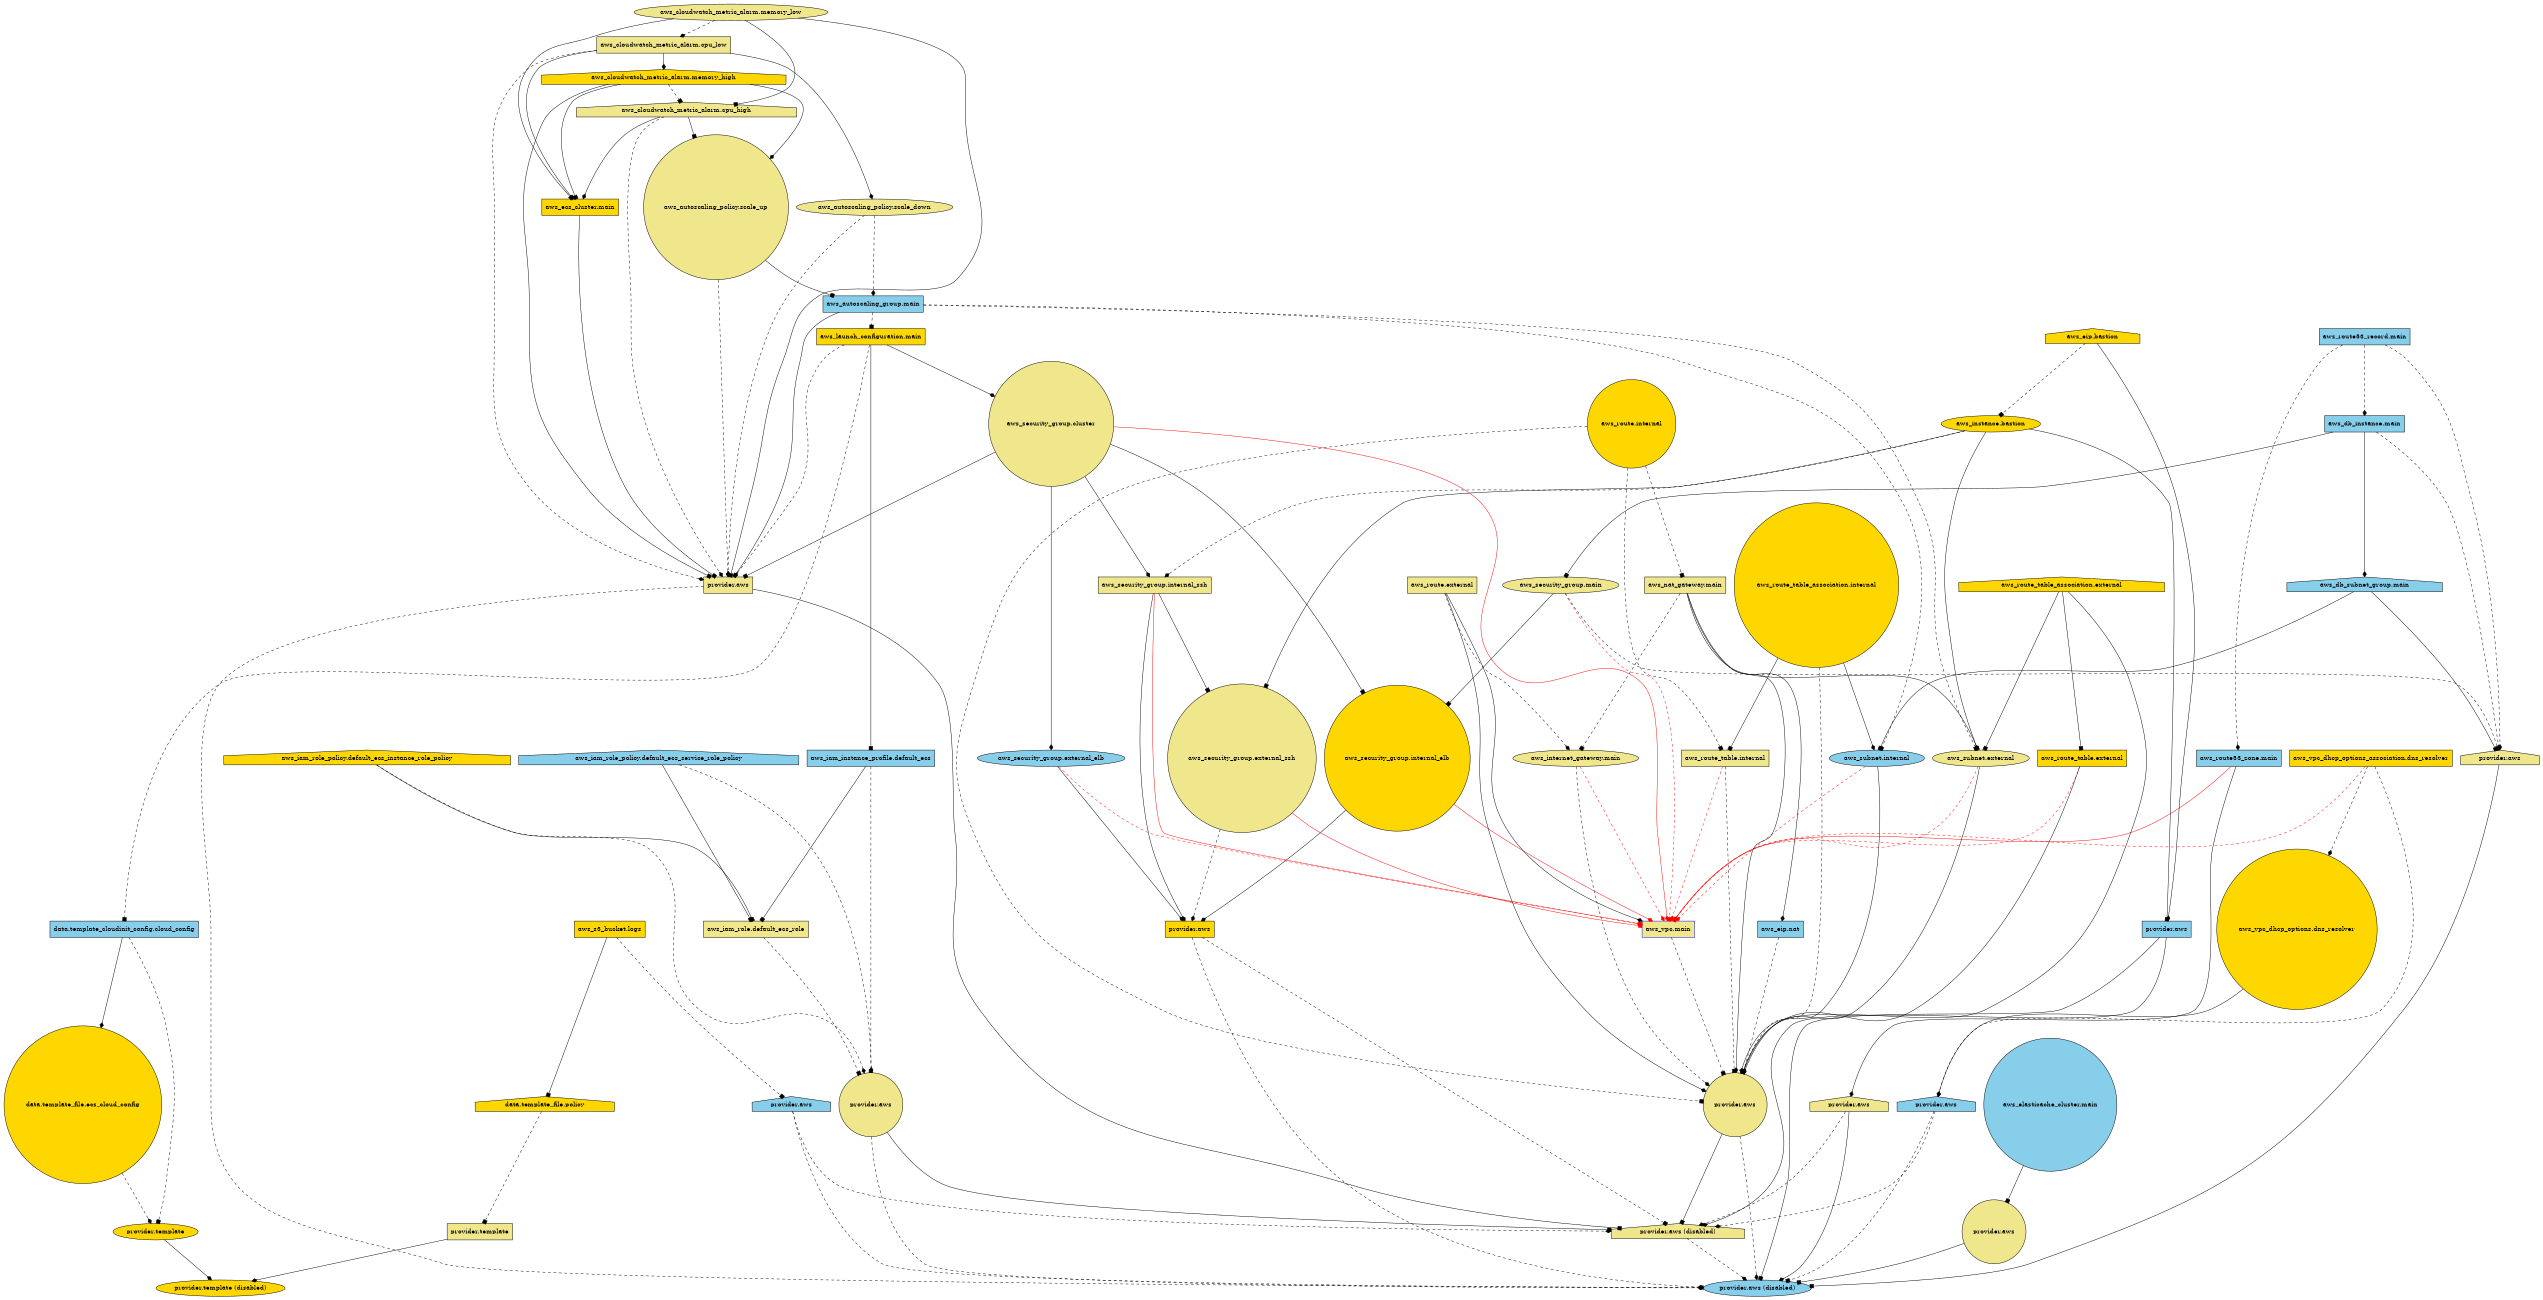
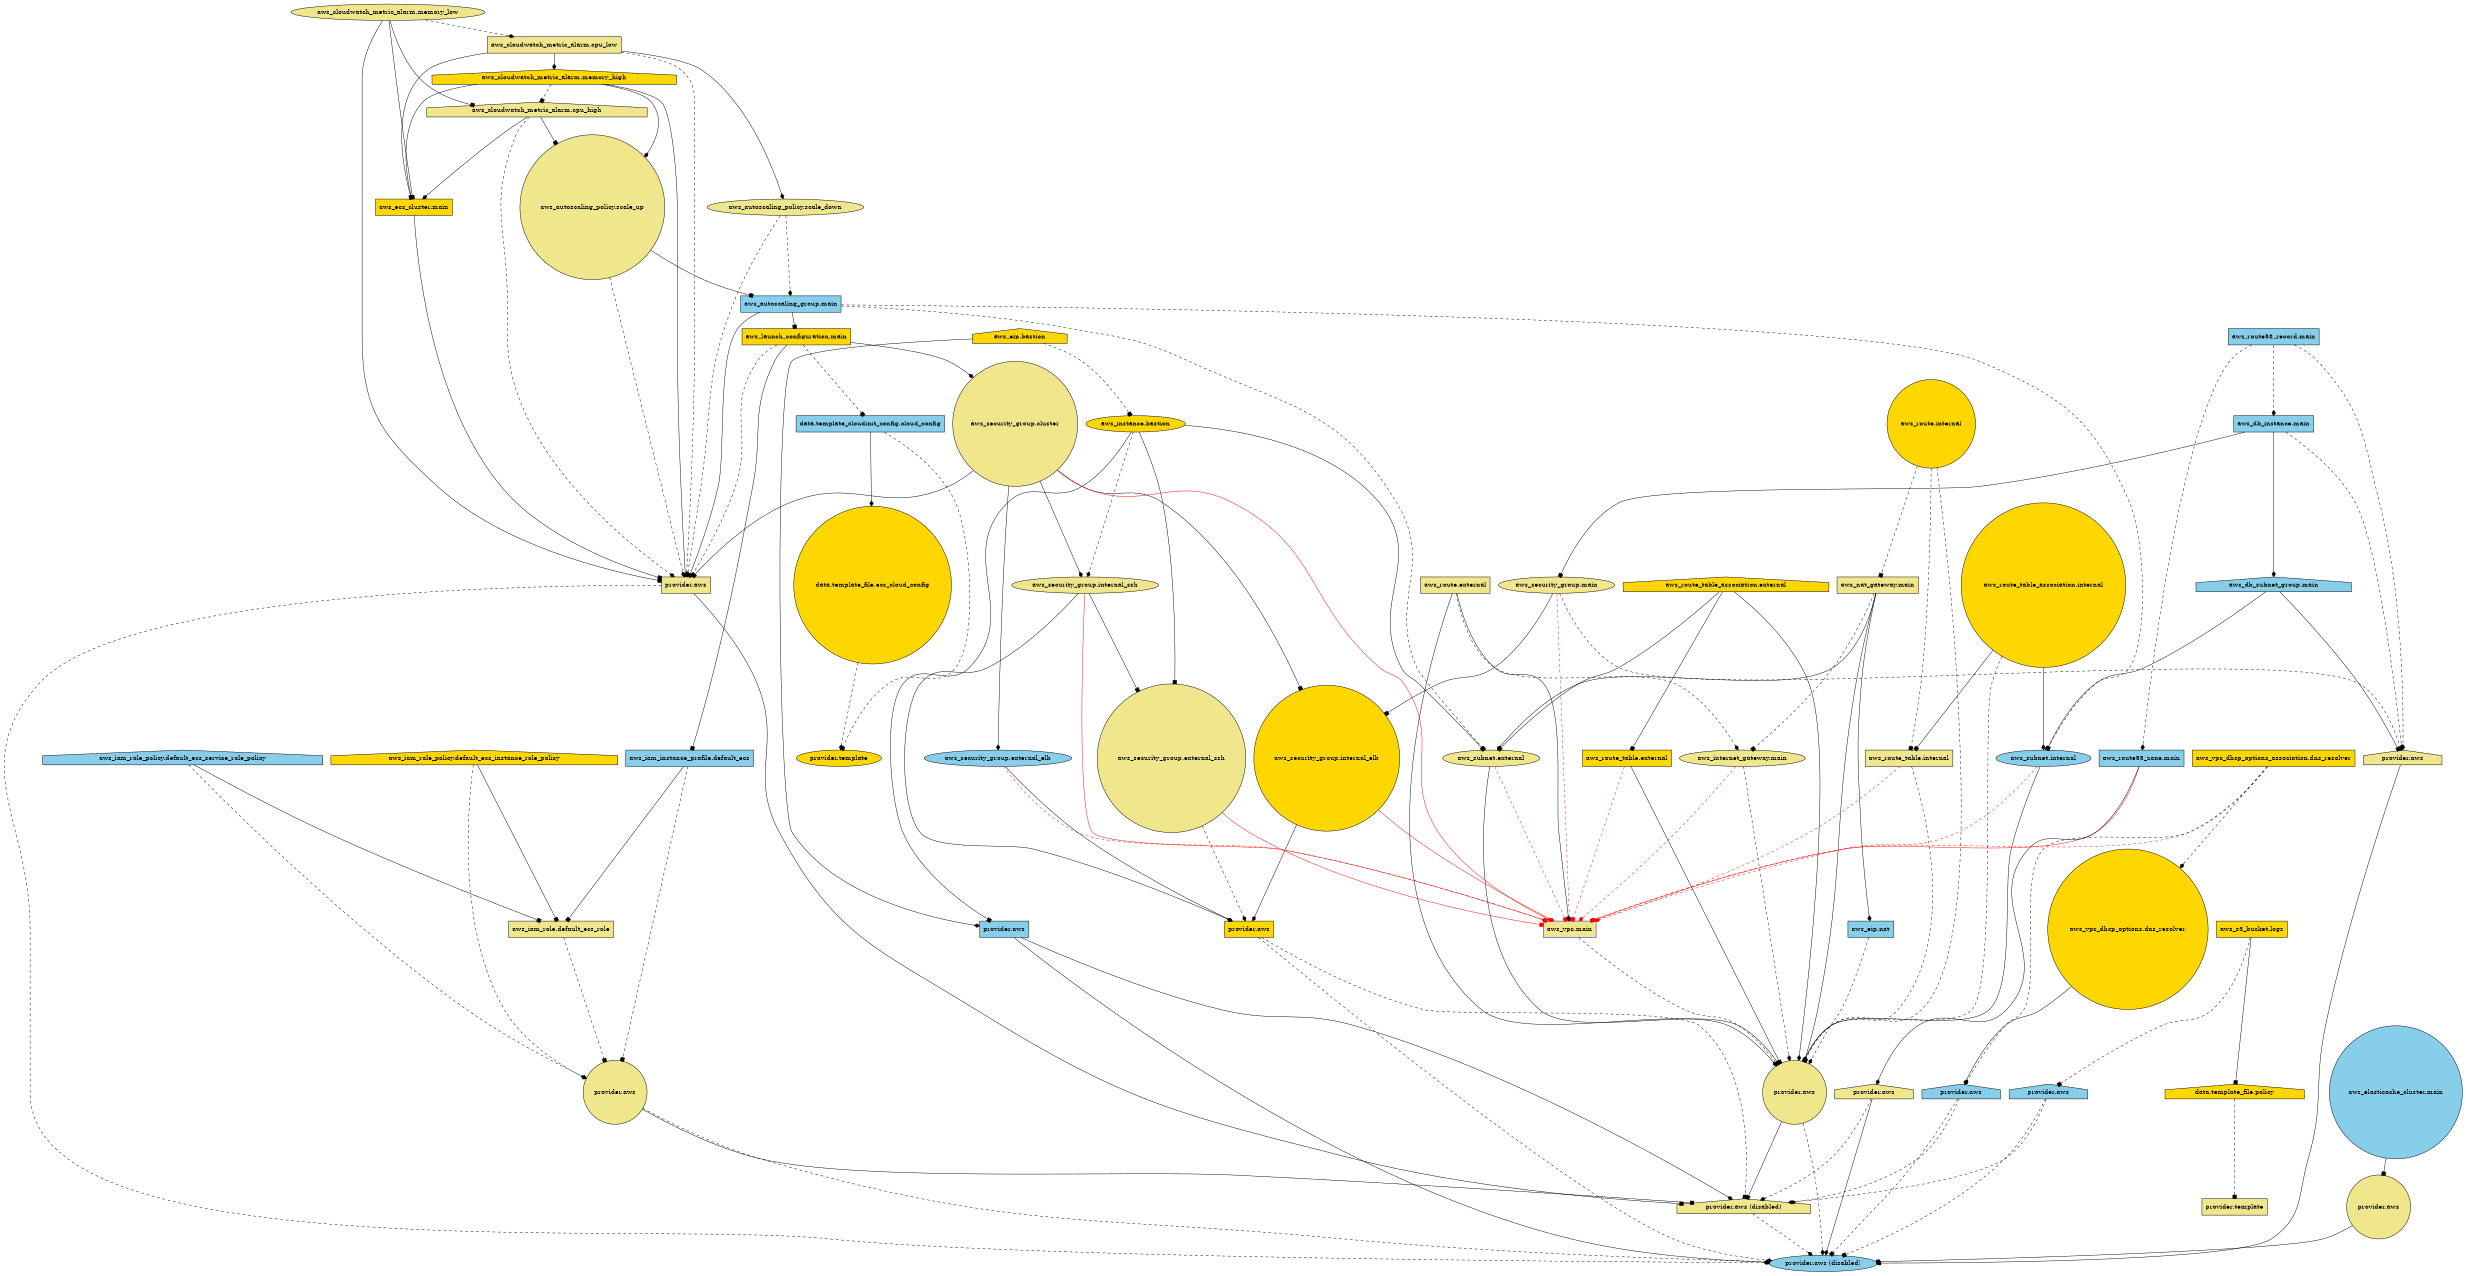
edge "aws_autoscaling_group.main" -> "aws_launch_configuration.main": style dashed -> solid
node "aws_security_group.internal_ssh": shape box -> ellipse
node "provider.template (disabled)": removed
